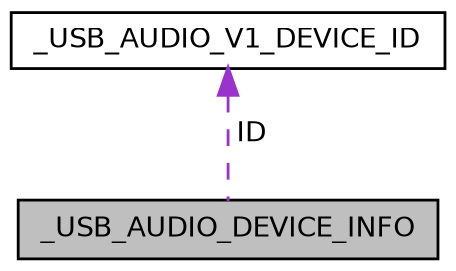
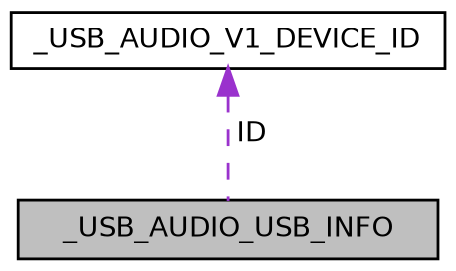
node "_USB_AUDIO_DEVICE_INFO": label "_USB_AUDIO_DEVICE_INFO" -> "_USB_AUDIO_USB_INFO"
